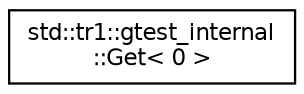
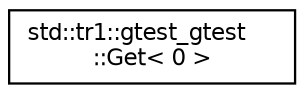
node "std::tr1::gtest_internal ::Get< 0 >": label "std::tr1::gtest_internal ::Get< 0 >" -> "std::tr1::gtest_gtest ::Get< 0 >"
